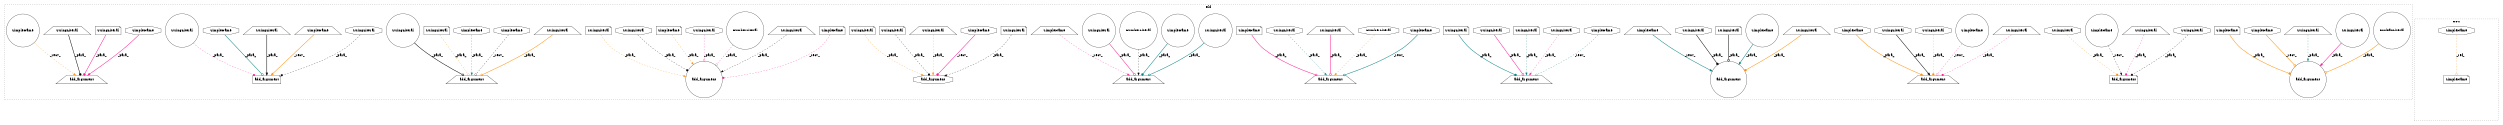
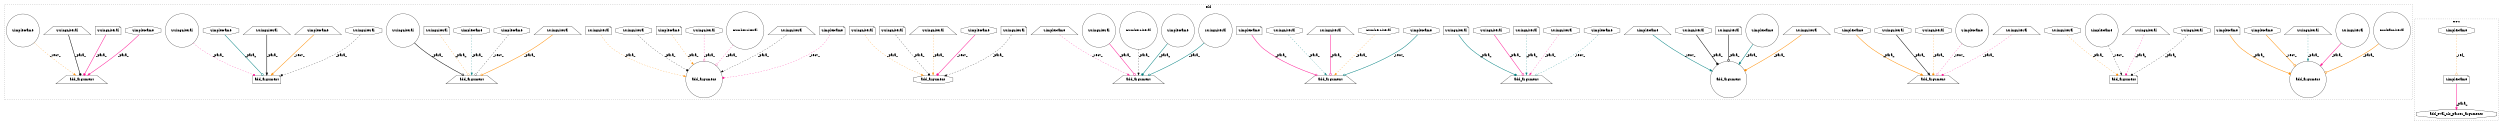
node "add_eval_cls_parser_arguments": added
